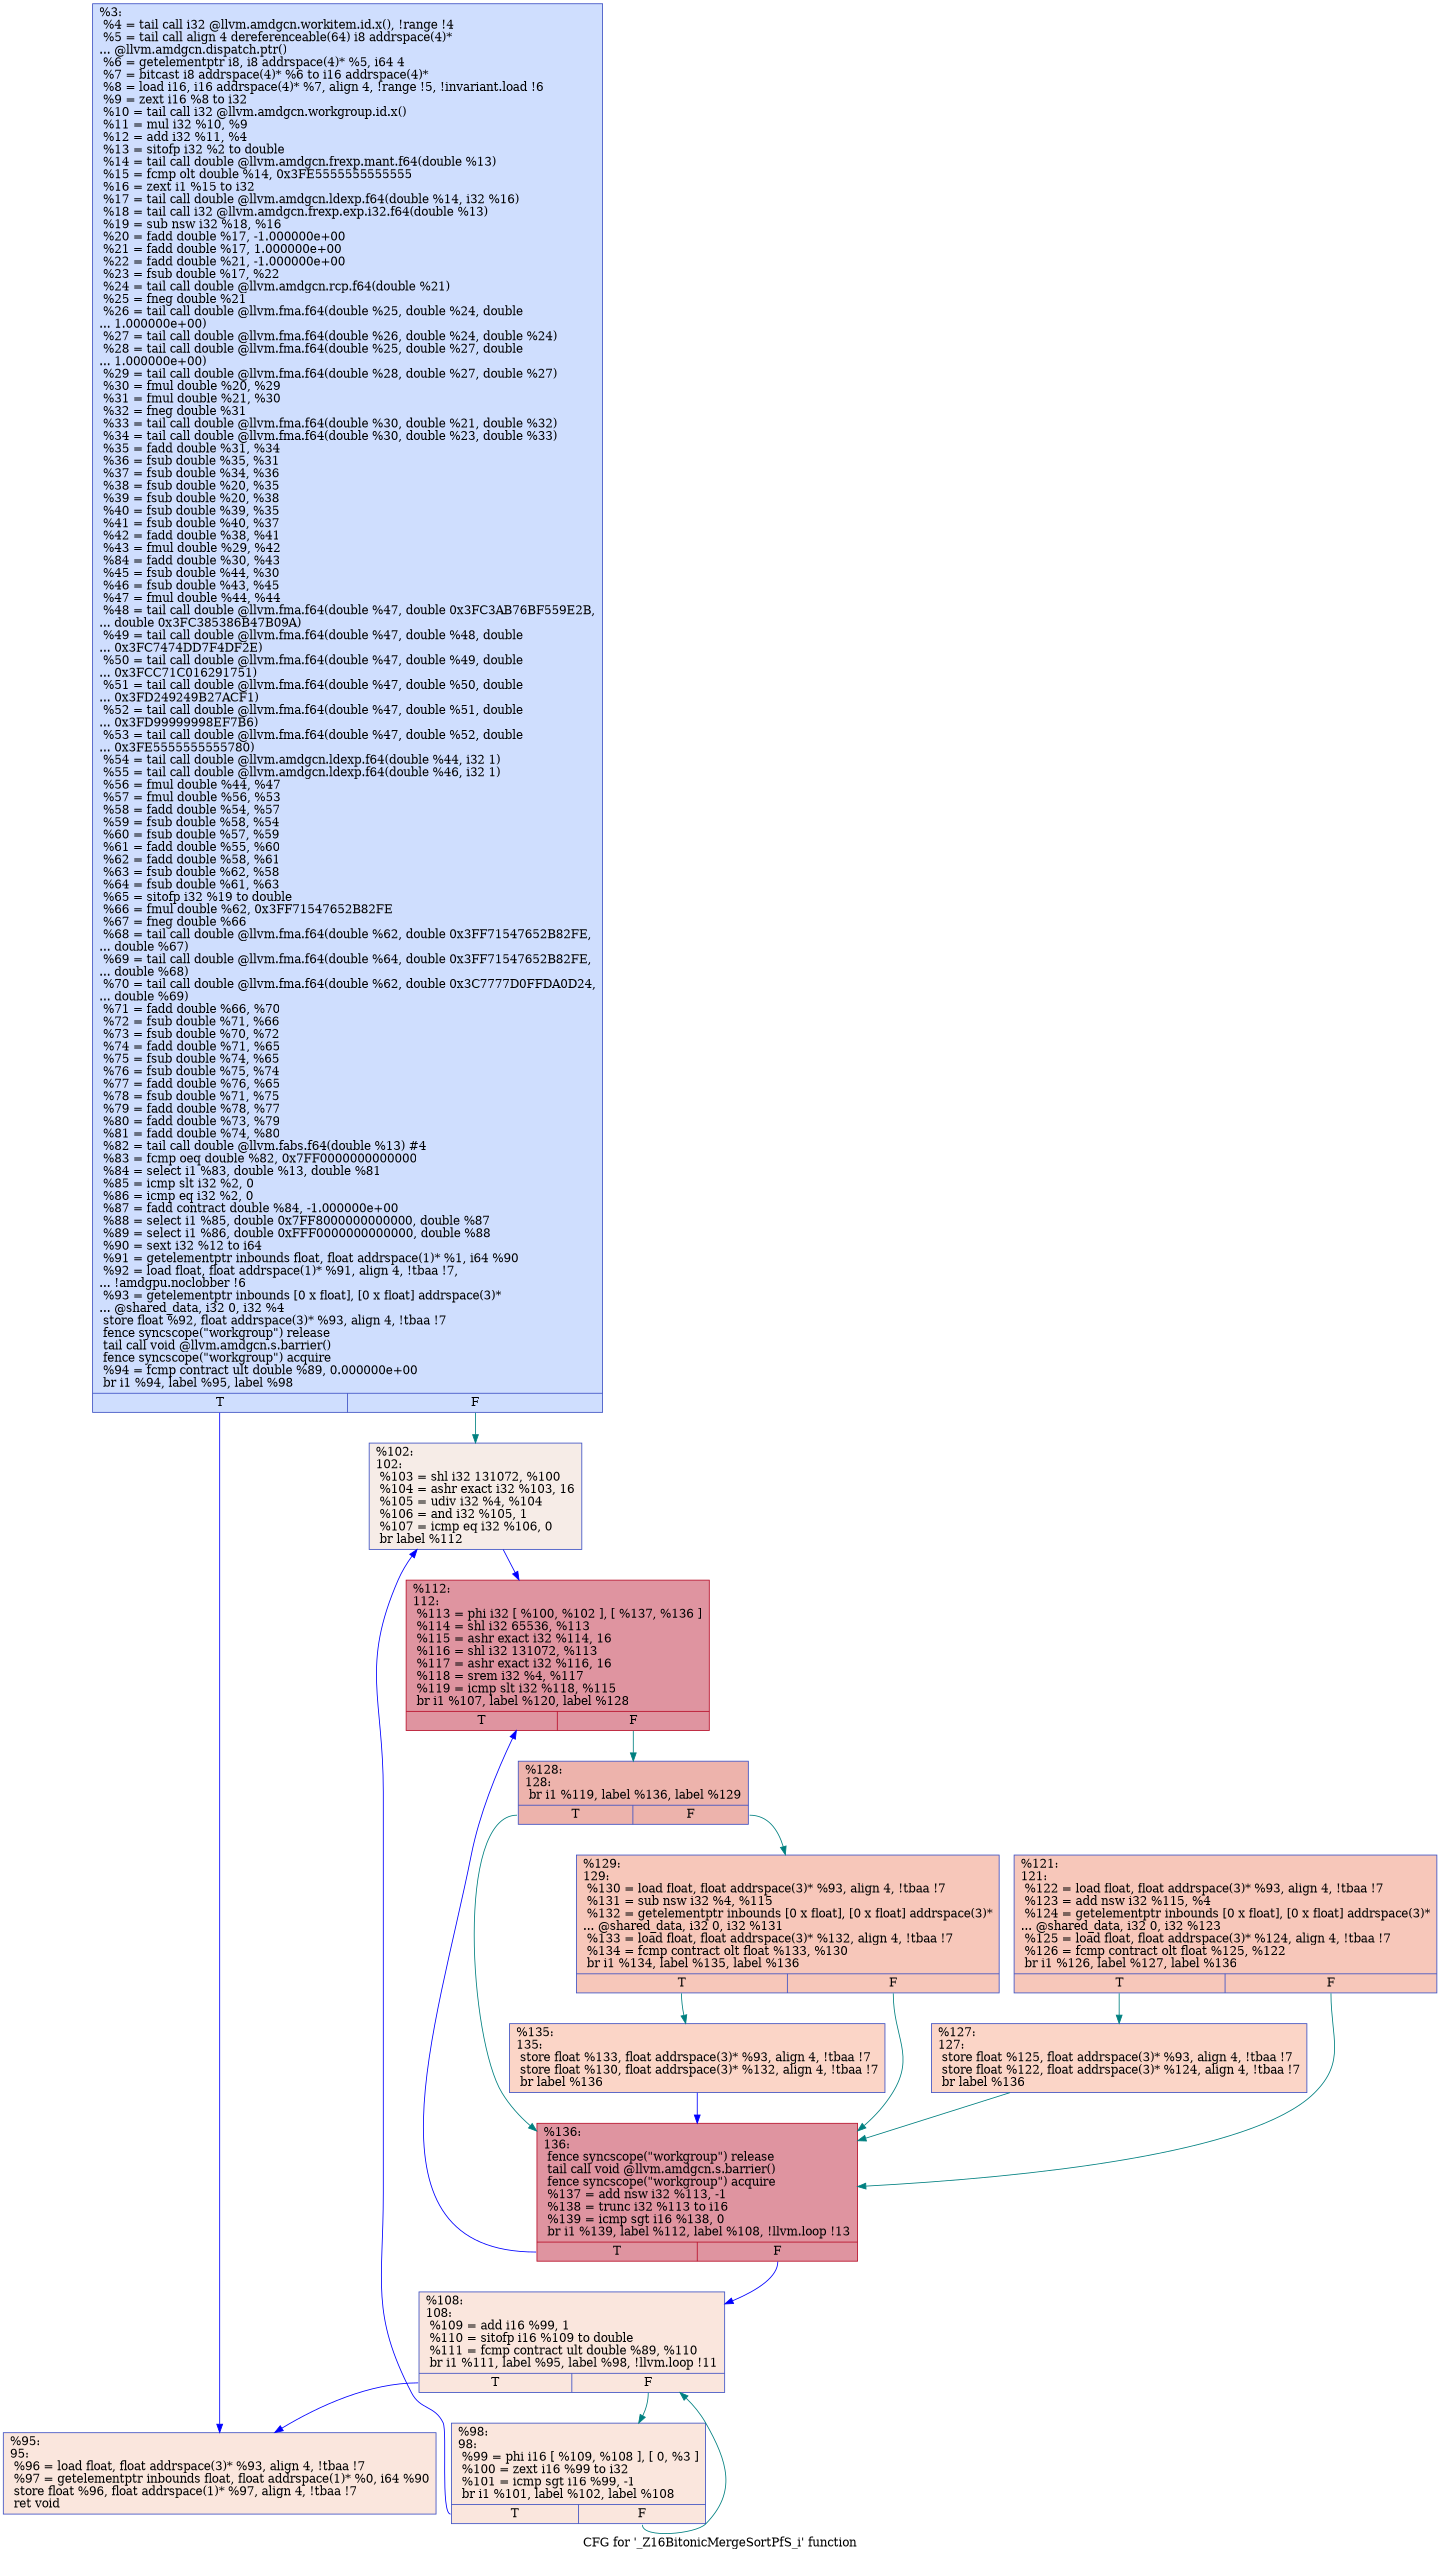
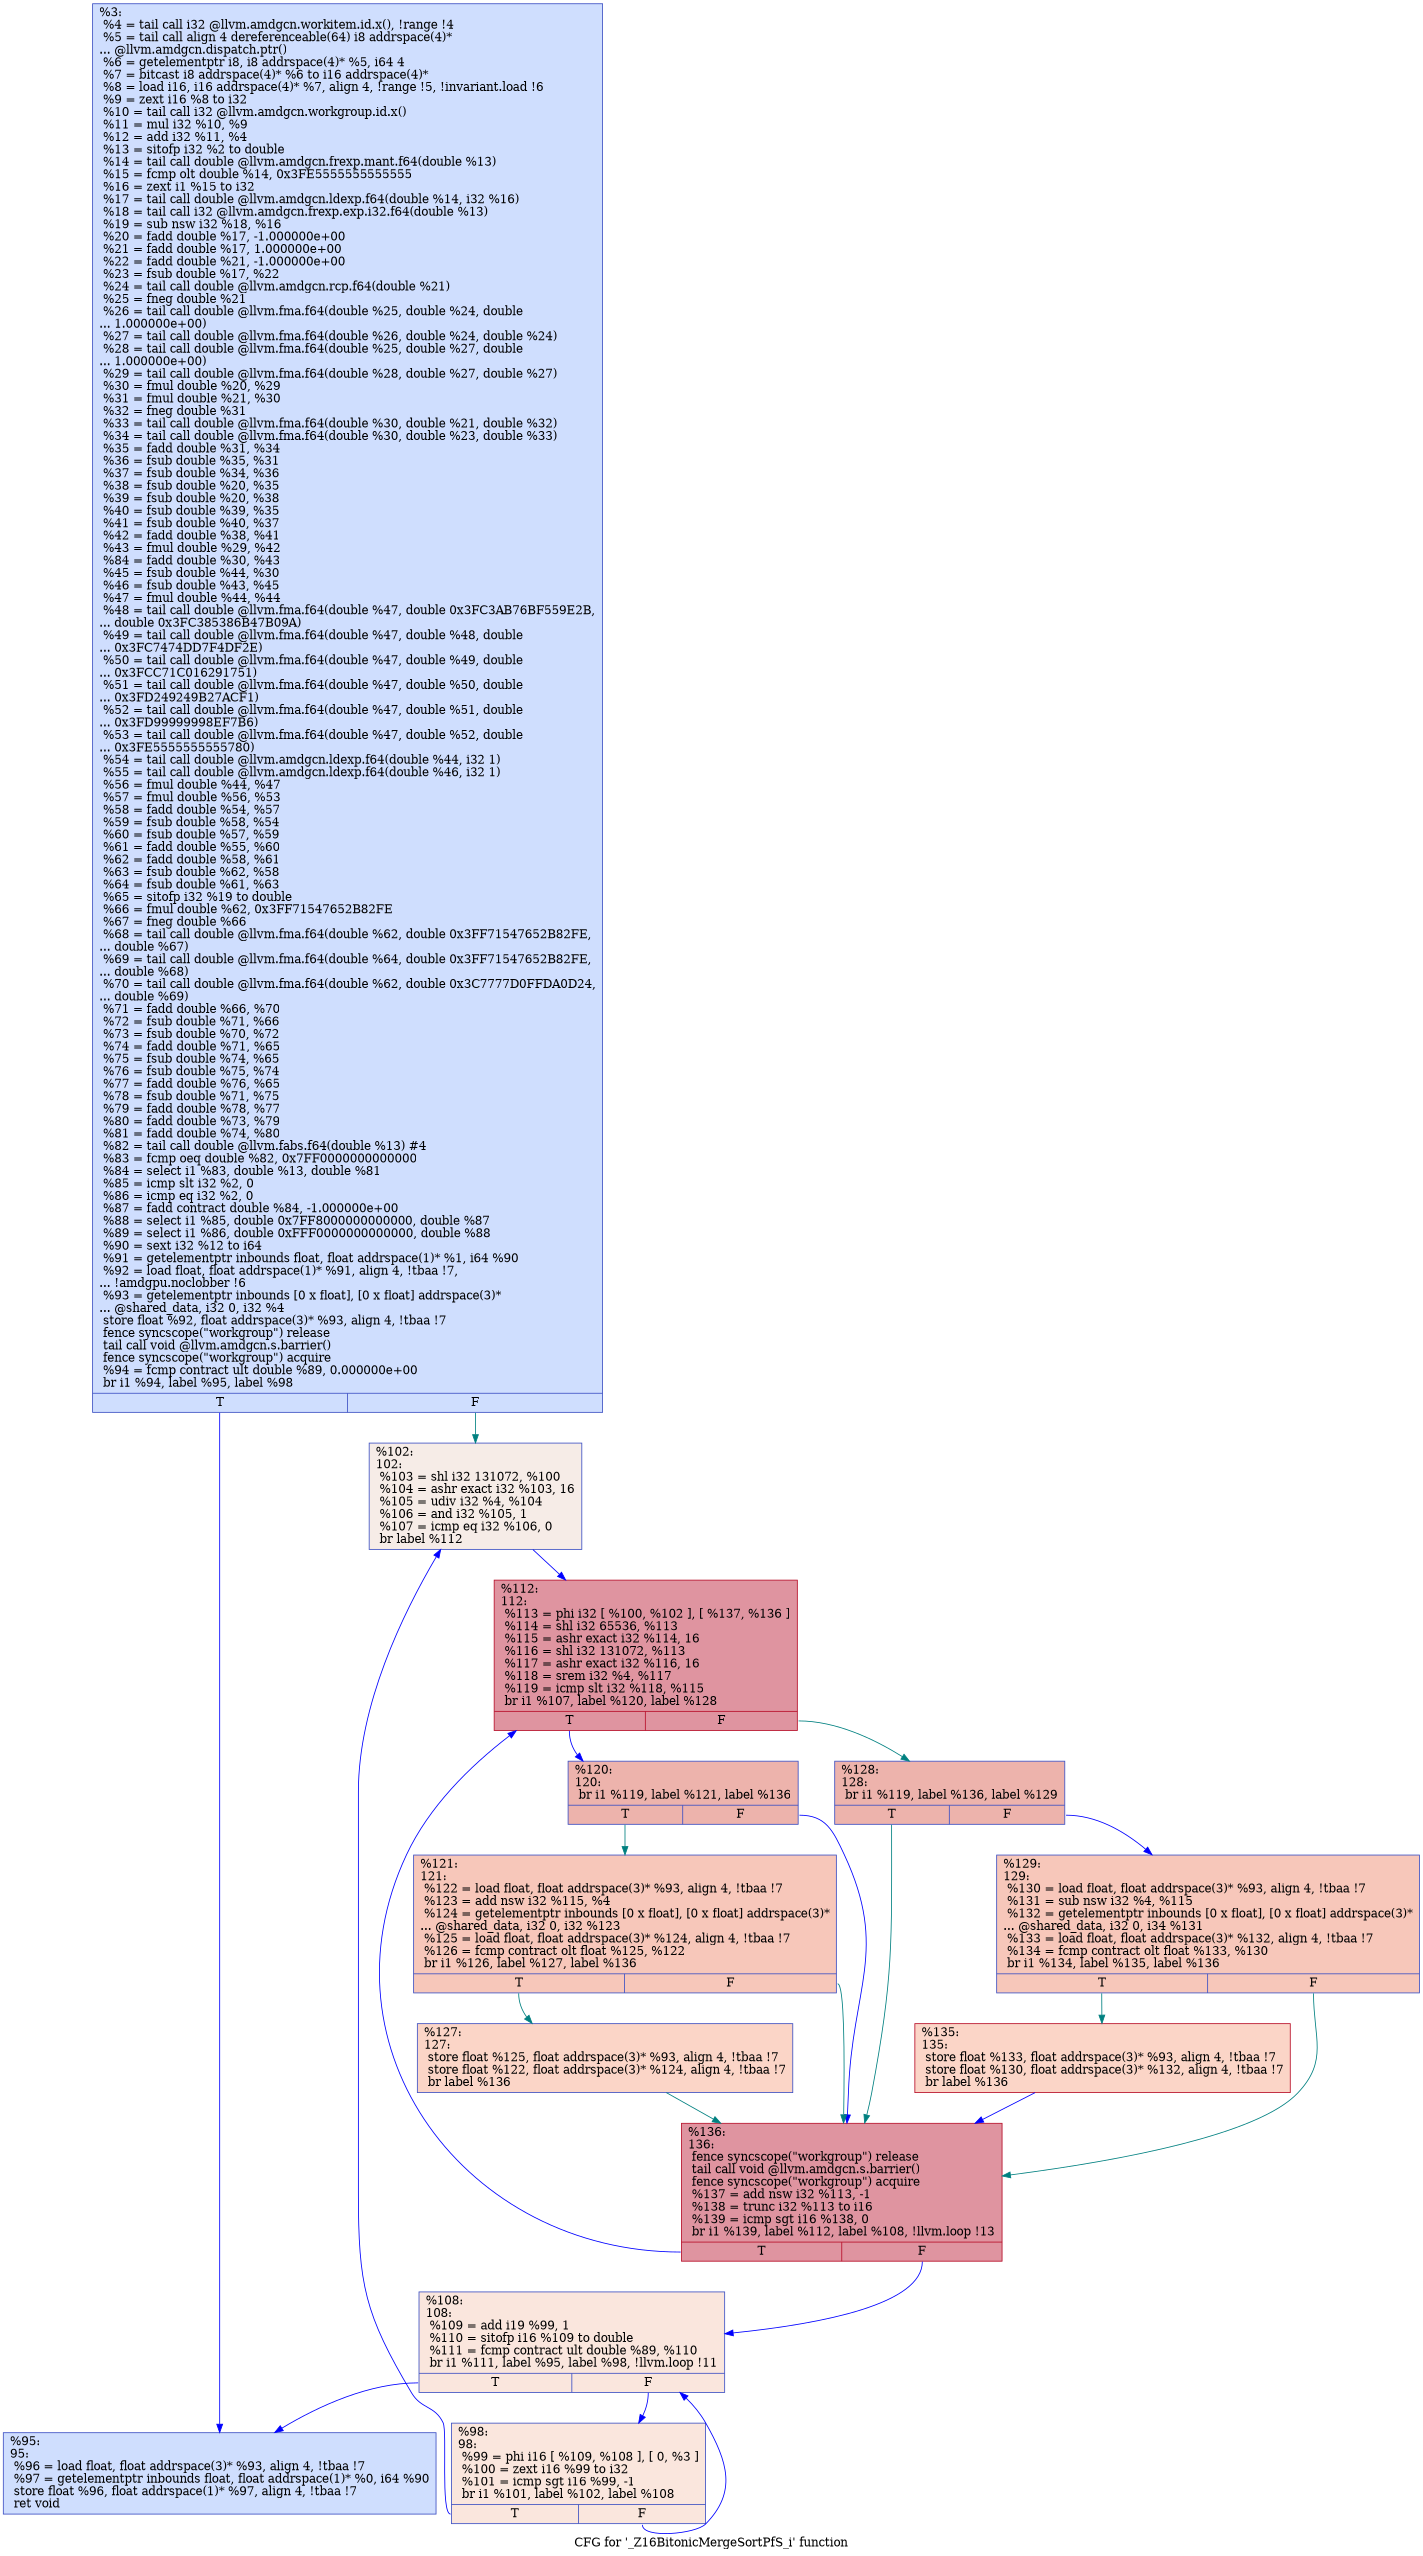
node "%120:": added
edge "%128:" -> "%129:": color teal -> blue
node "%129:": text "... @shared_data, i32 0, i32 %131" -> "... @shared_data, i32 0, i34 %131"
node "%135:": color #3d50c3ff -> #b70d28ff
node "%108:": text "%109 = add i16 %99, 1" -> "%109 = add i19 %99, 1"
edge "%108:" -> "%98:": color teal -> blue
node "%95:": fillcolor #f3c7b170 -> #93b5fe70
edge "%98:" -> "%108:": color teal -> blue
